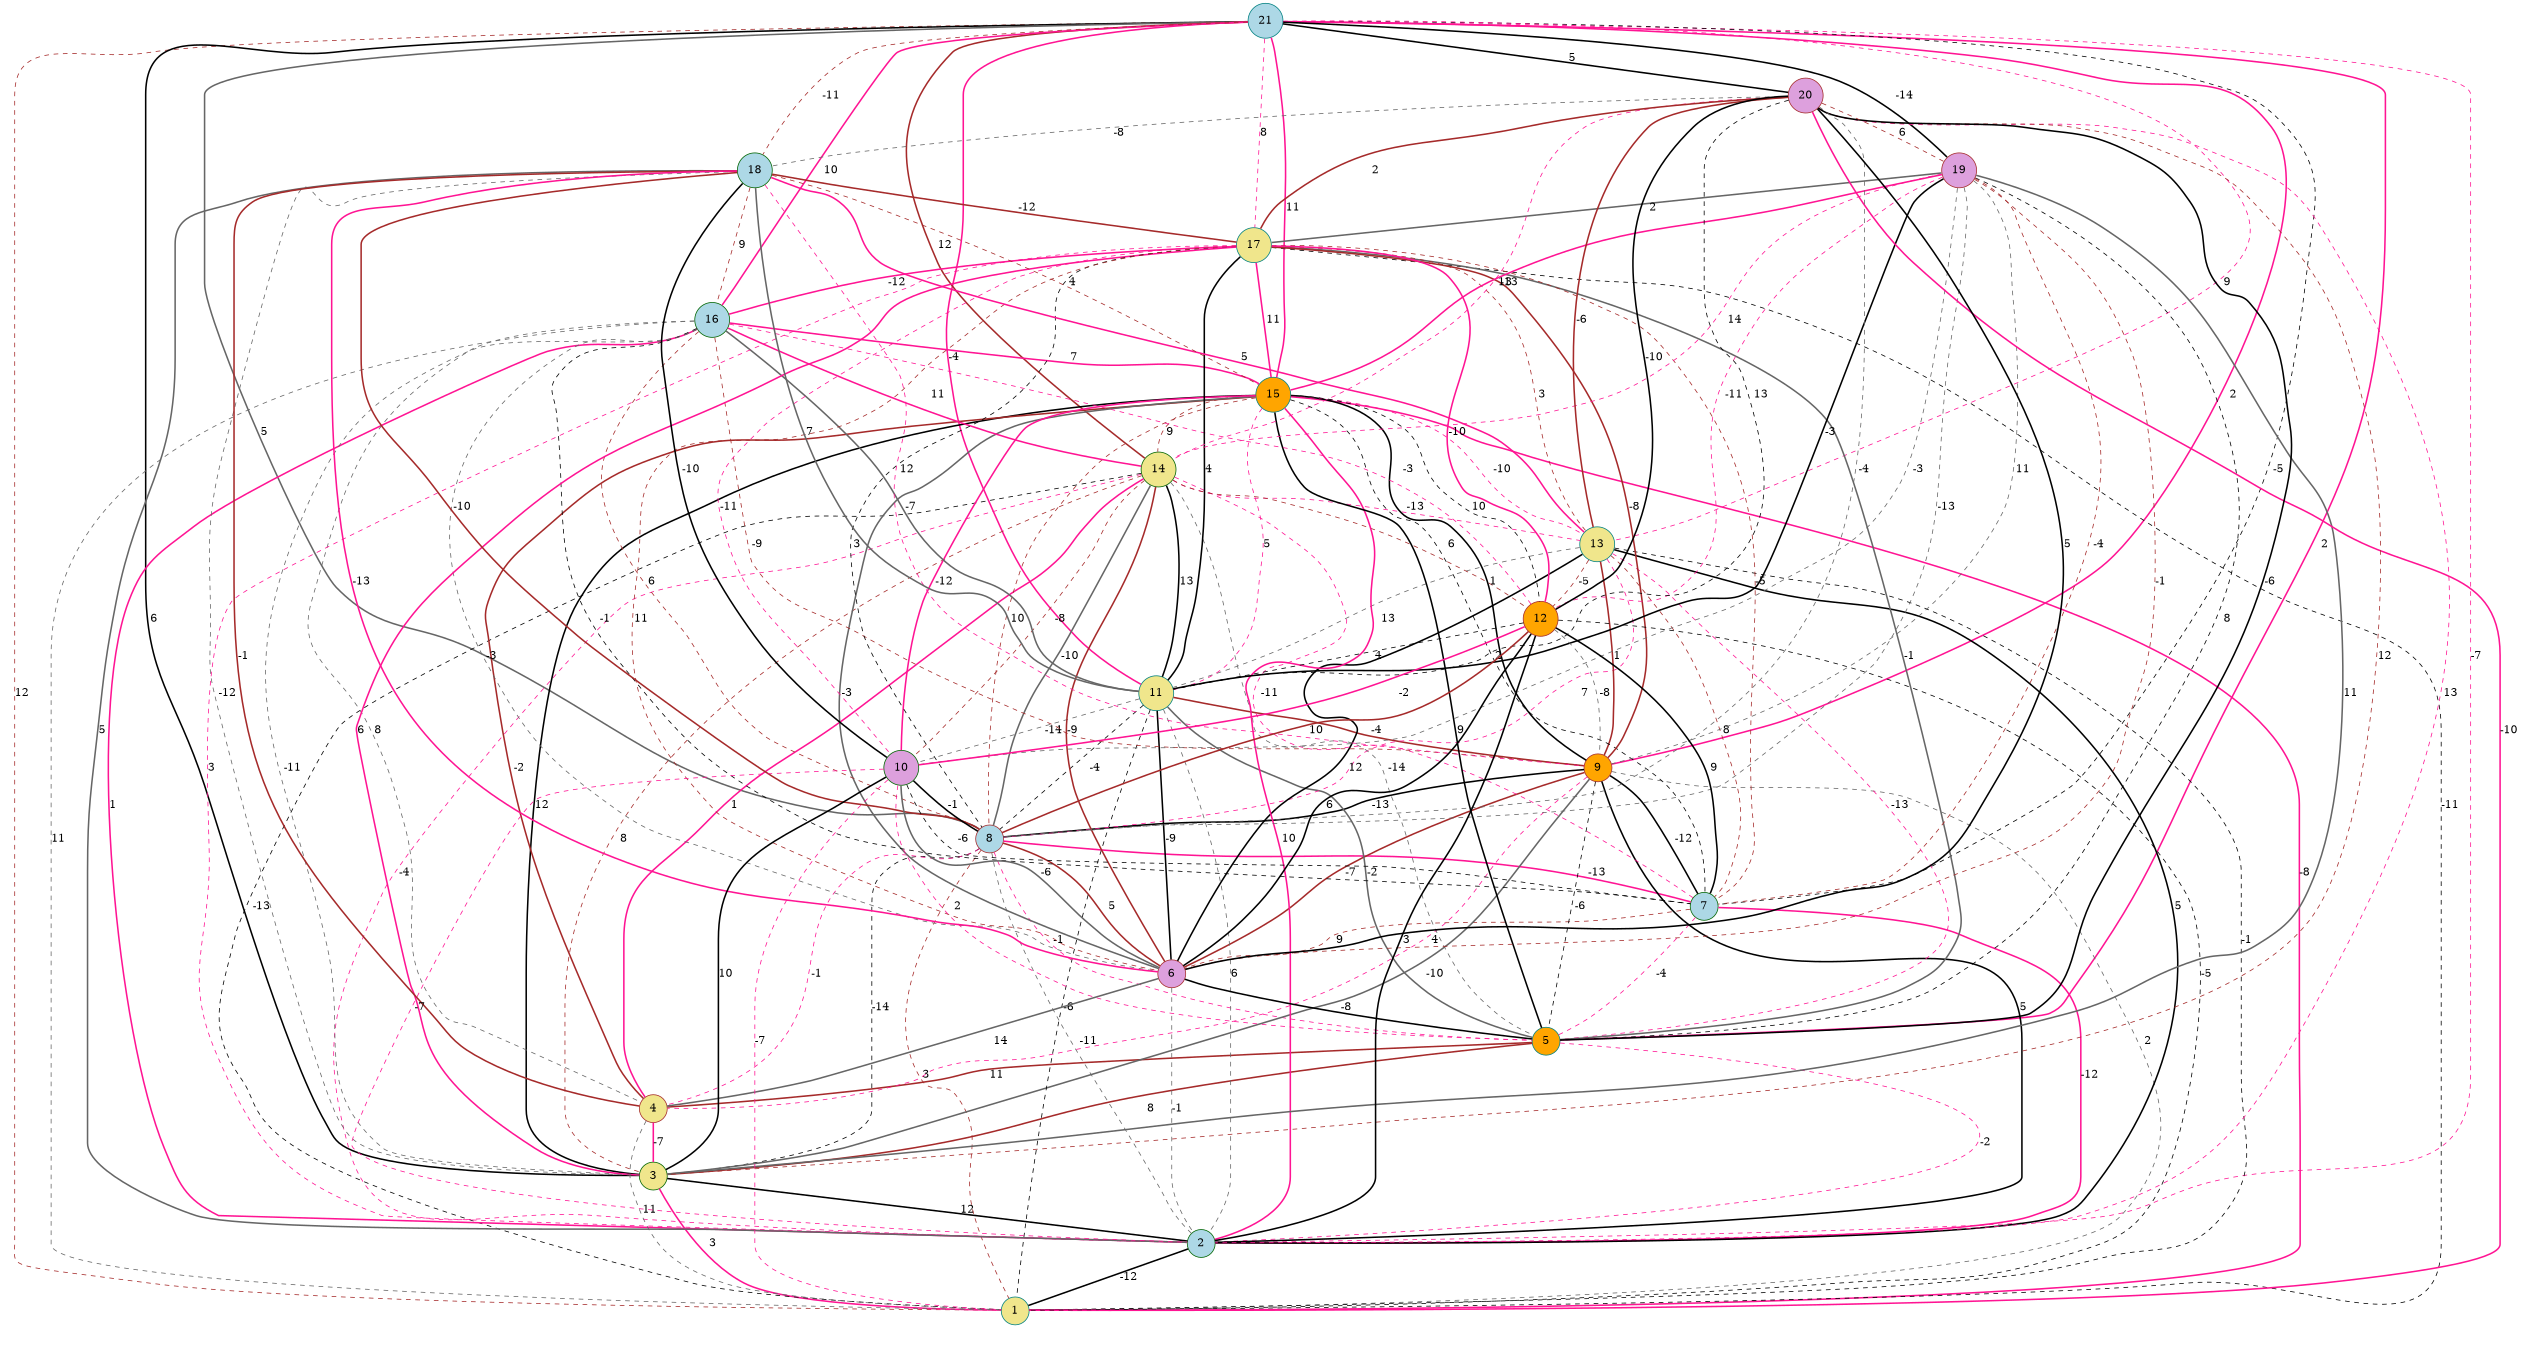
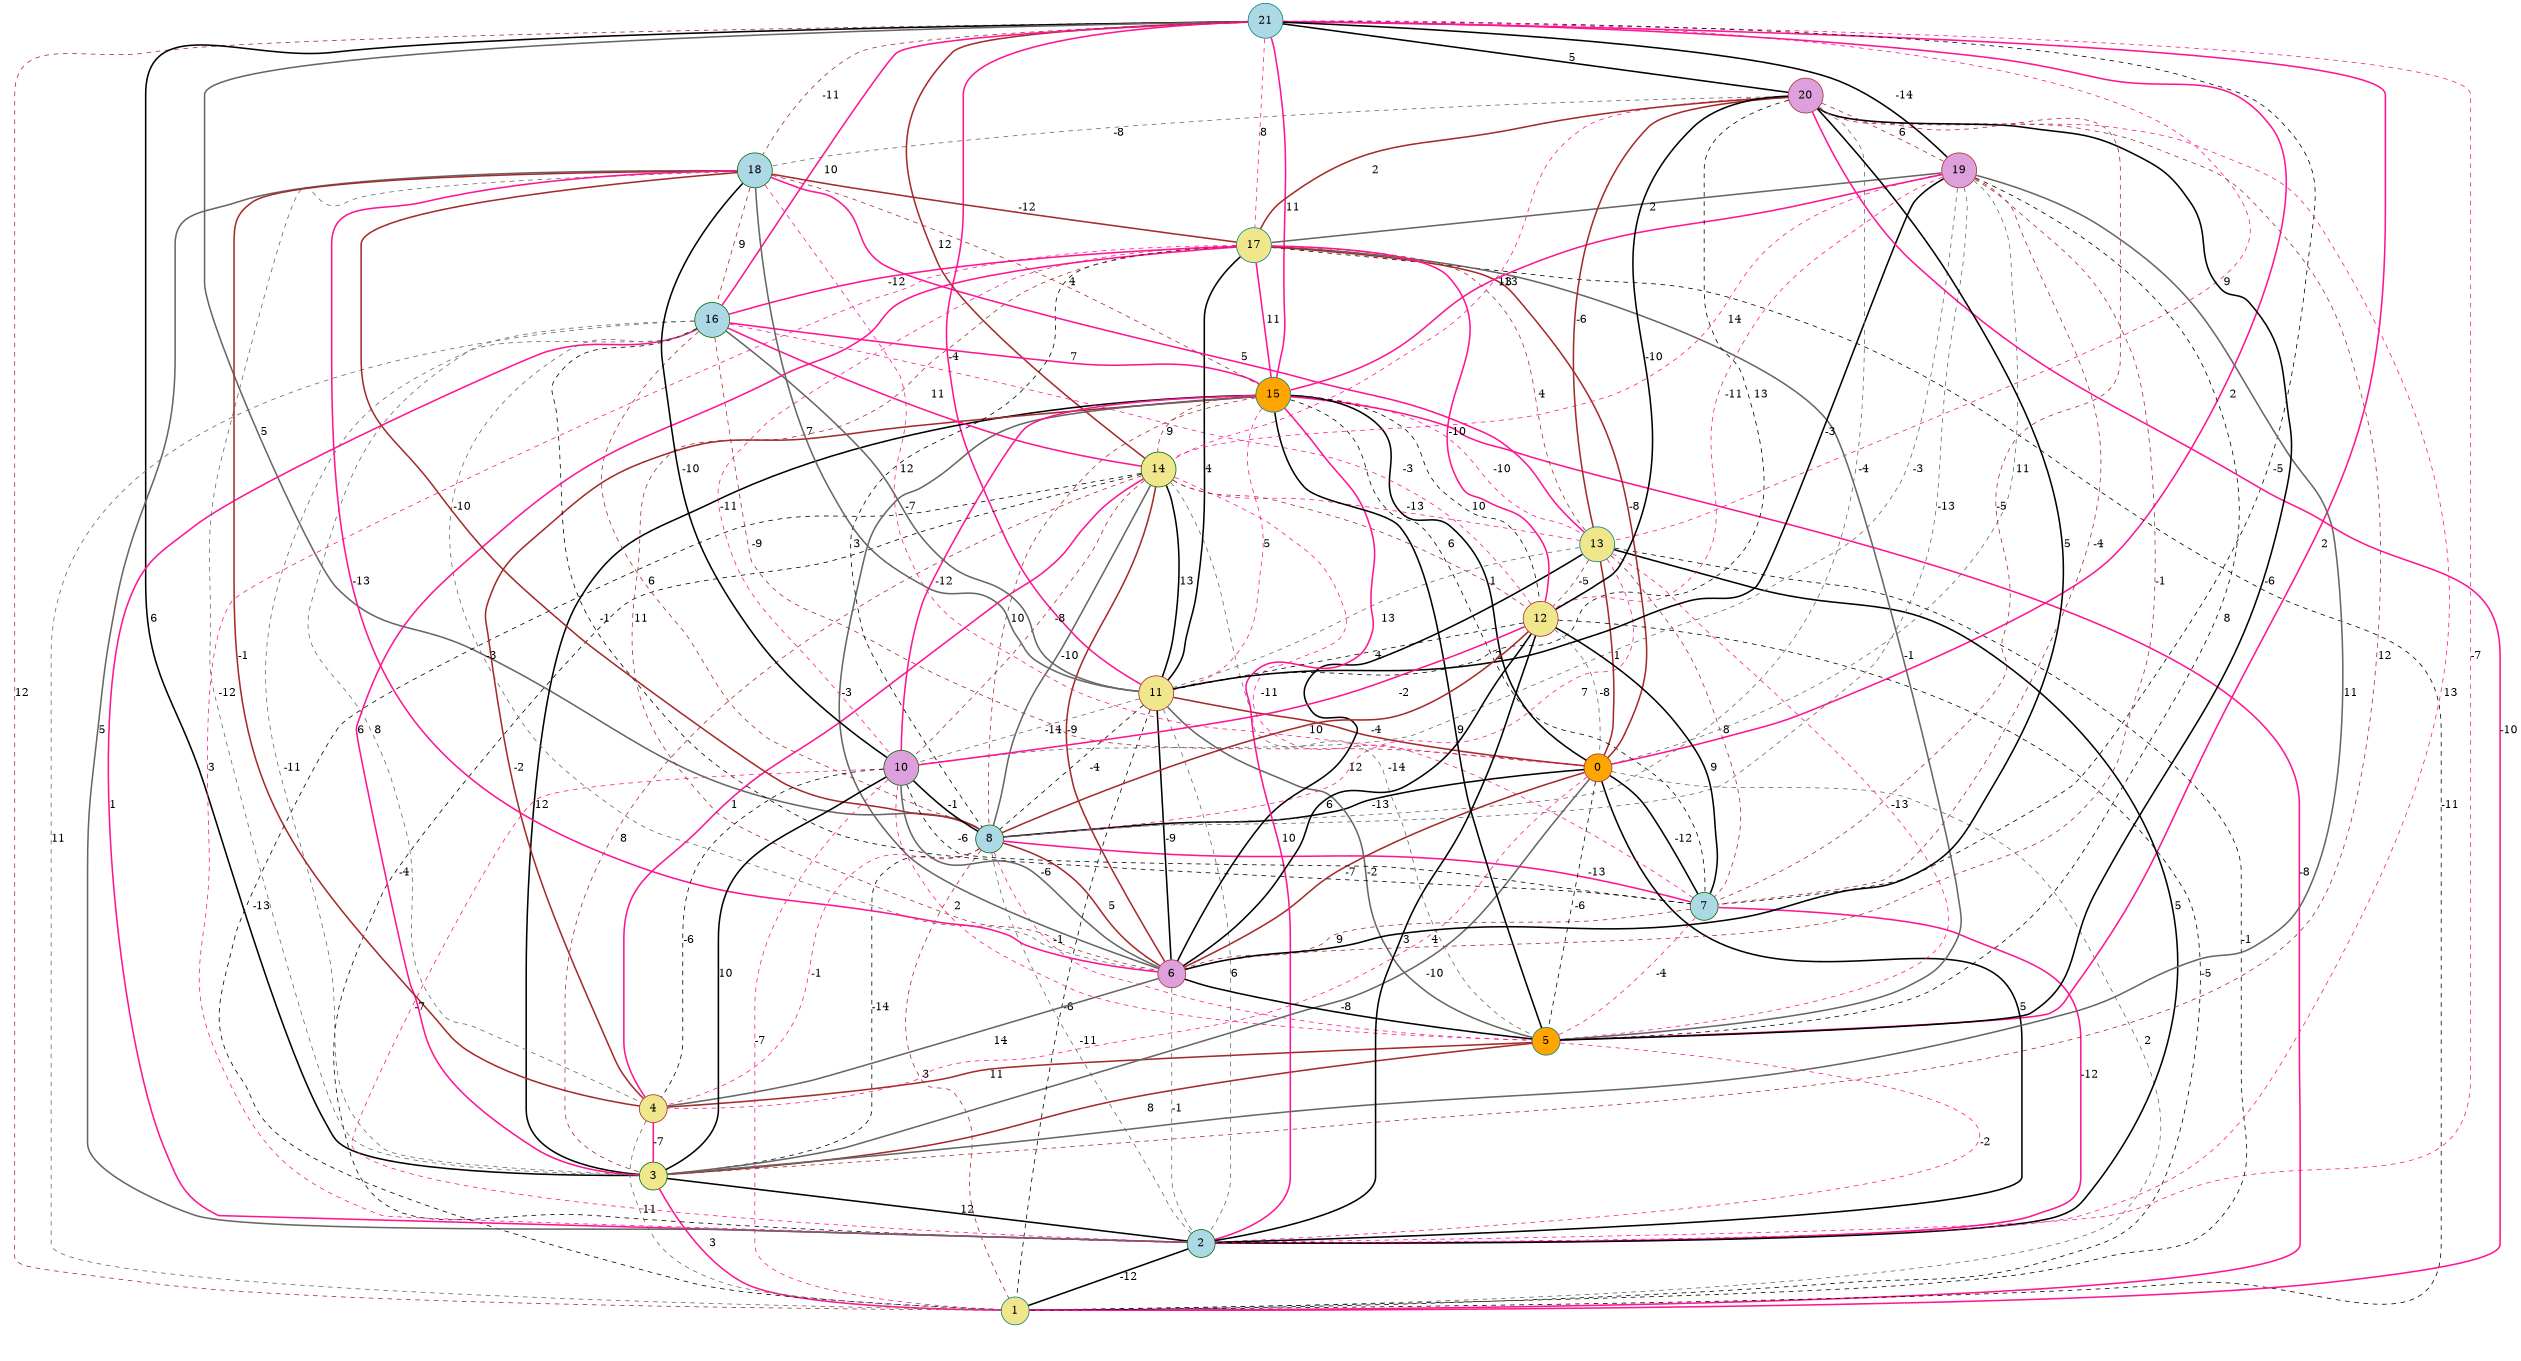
edge "17" -- "13": label "3" -> "4"
edge "17" -- "7": now "20" -- "7"
node "12": fillcolor orange -> khaki
node "11": color teal -> brown
node "9": label "9" -> "0"
node "8": color brown -> darkgreen
edge "10" -- "4": added, label "-6"
edge "14" -- "2": color deeppink -> black
